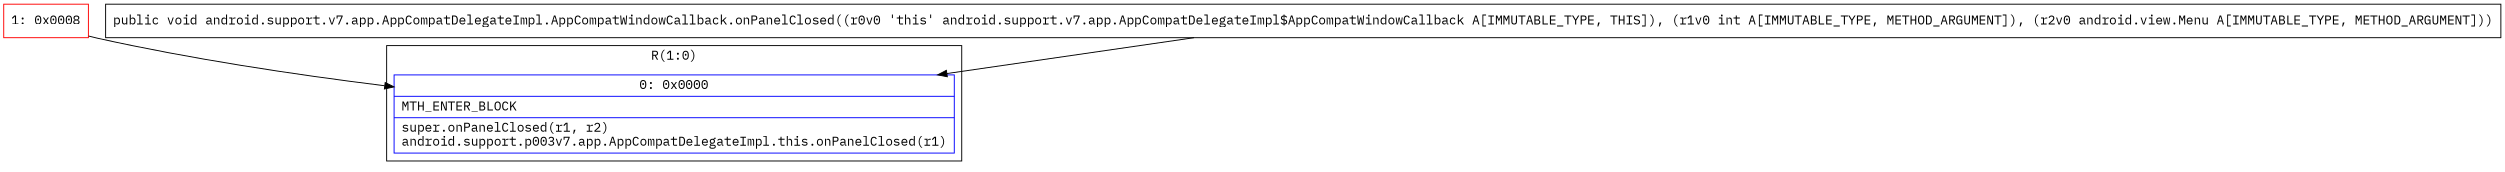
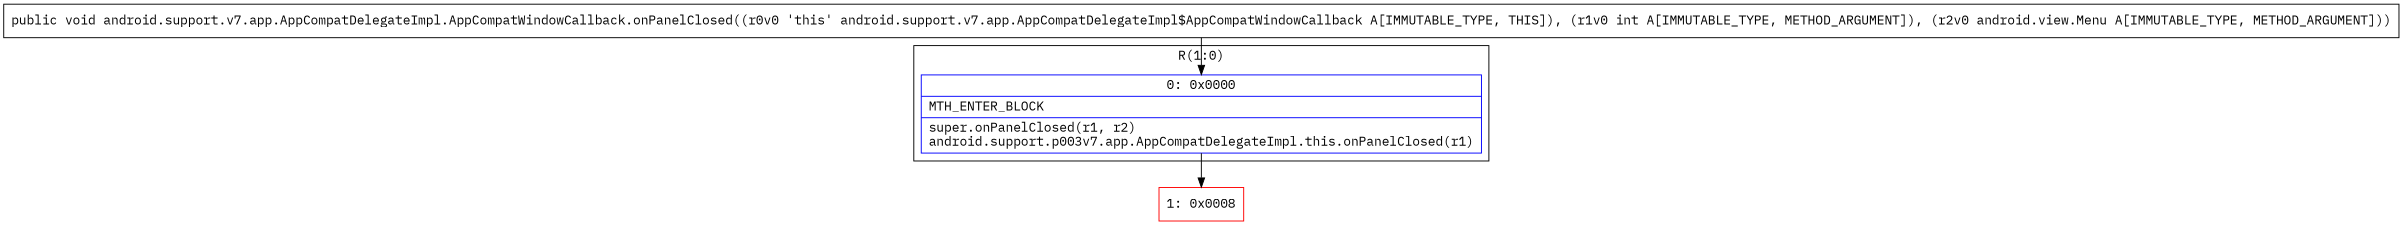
edge "1: 0x0008" -> "0: 0x0000": reversed
